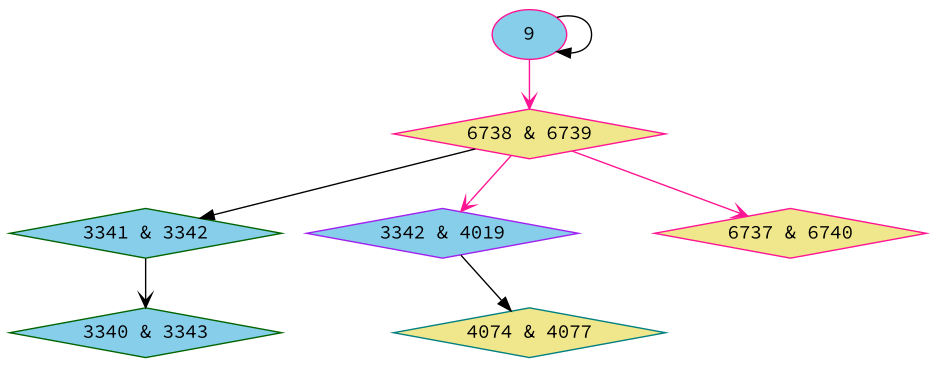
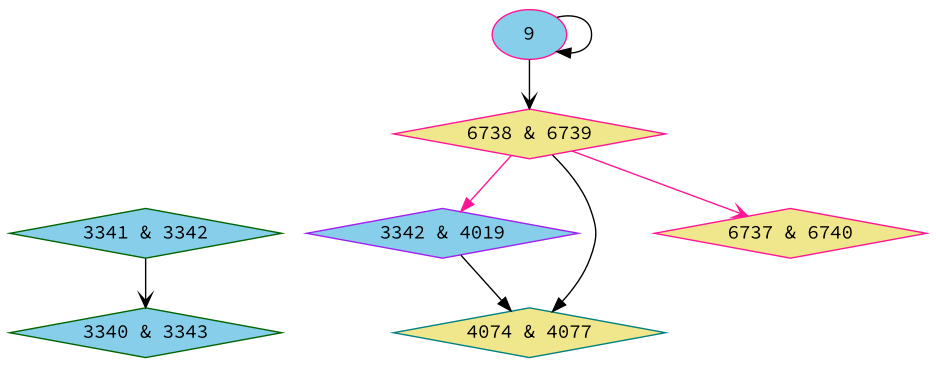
edge "9" -> "6738 & 6739": color deeppink -> black
edge "6738 & 6739" -> "3342 & 4019": arrowhead vee -> normal
edge "6738 & 6739" -> "3341 & 3342": now "6738 & 6739" -> "4074 & 4077"
